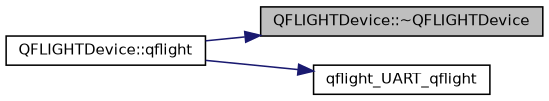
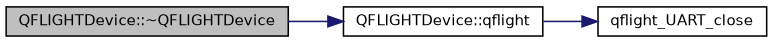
edge "QFLIGHTDevice::qflight" -> "QFLIGHTDevice::~QFLIGHTDevice": reversed
node "qflight_UART_qflight": label "qflight_UART_qflight" -> "qflight_UART_close"
